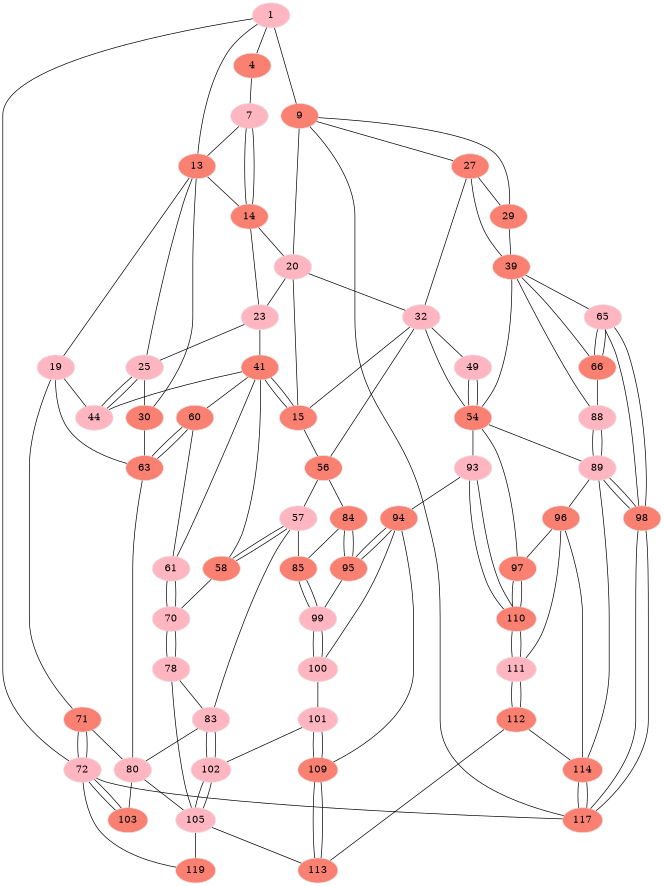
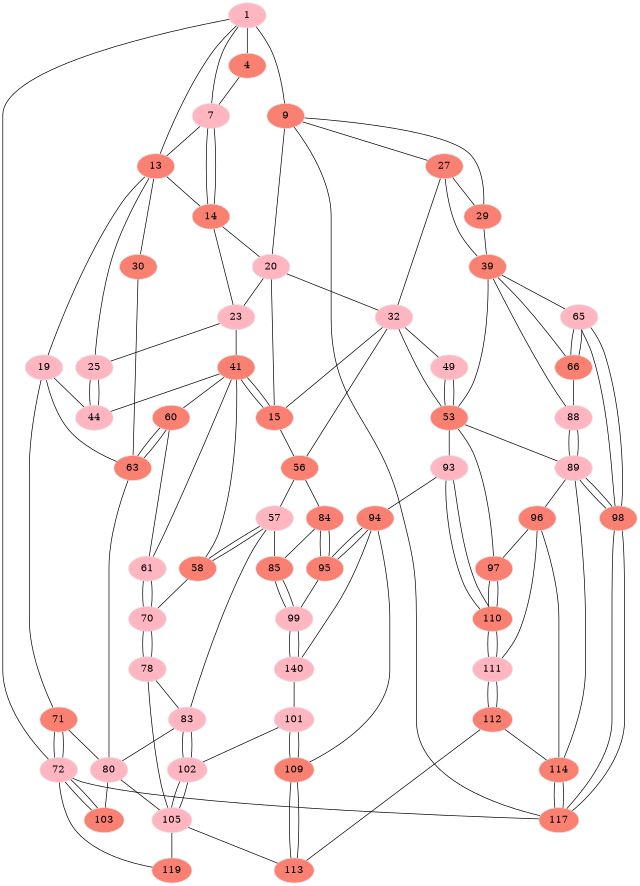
edge "1" -- "7": added
edge "25" -- "30": removed
node "54": label "54" -> "53"
node "100": label "100" -> "140"
